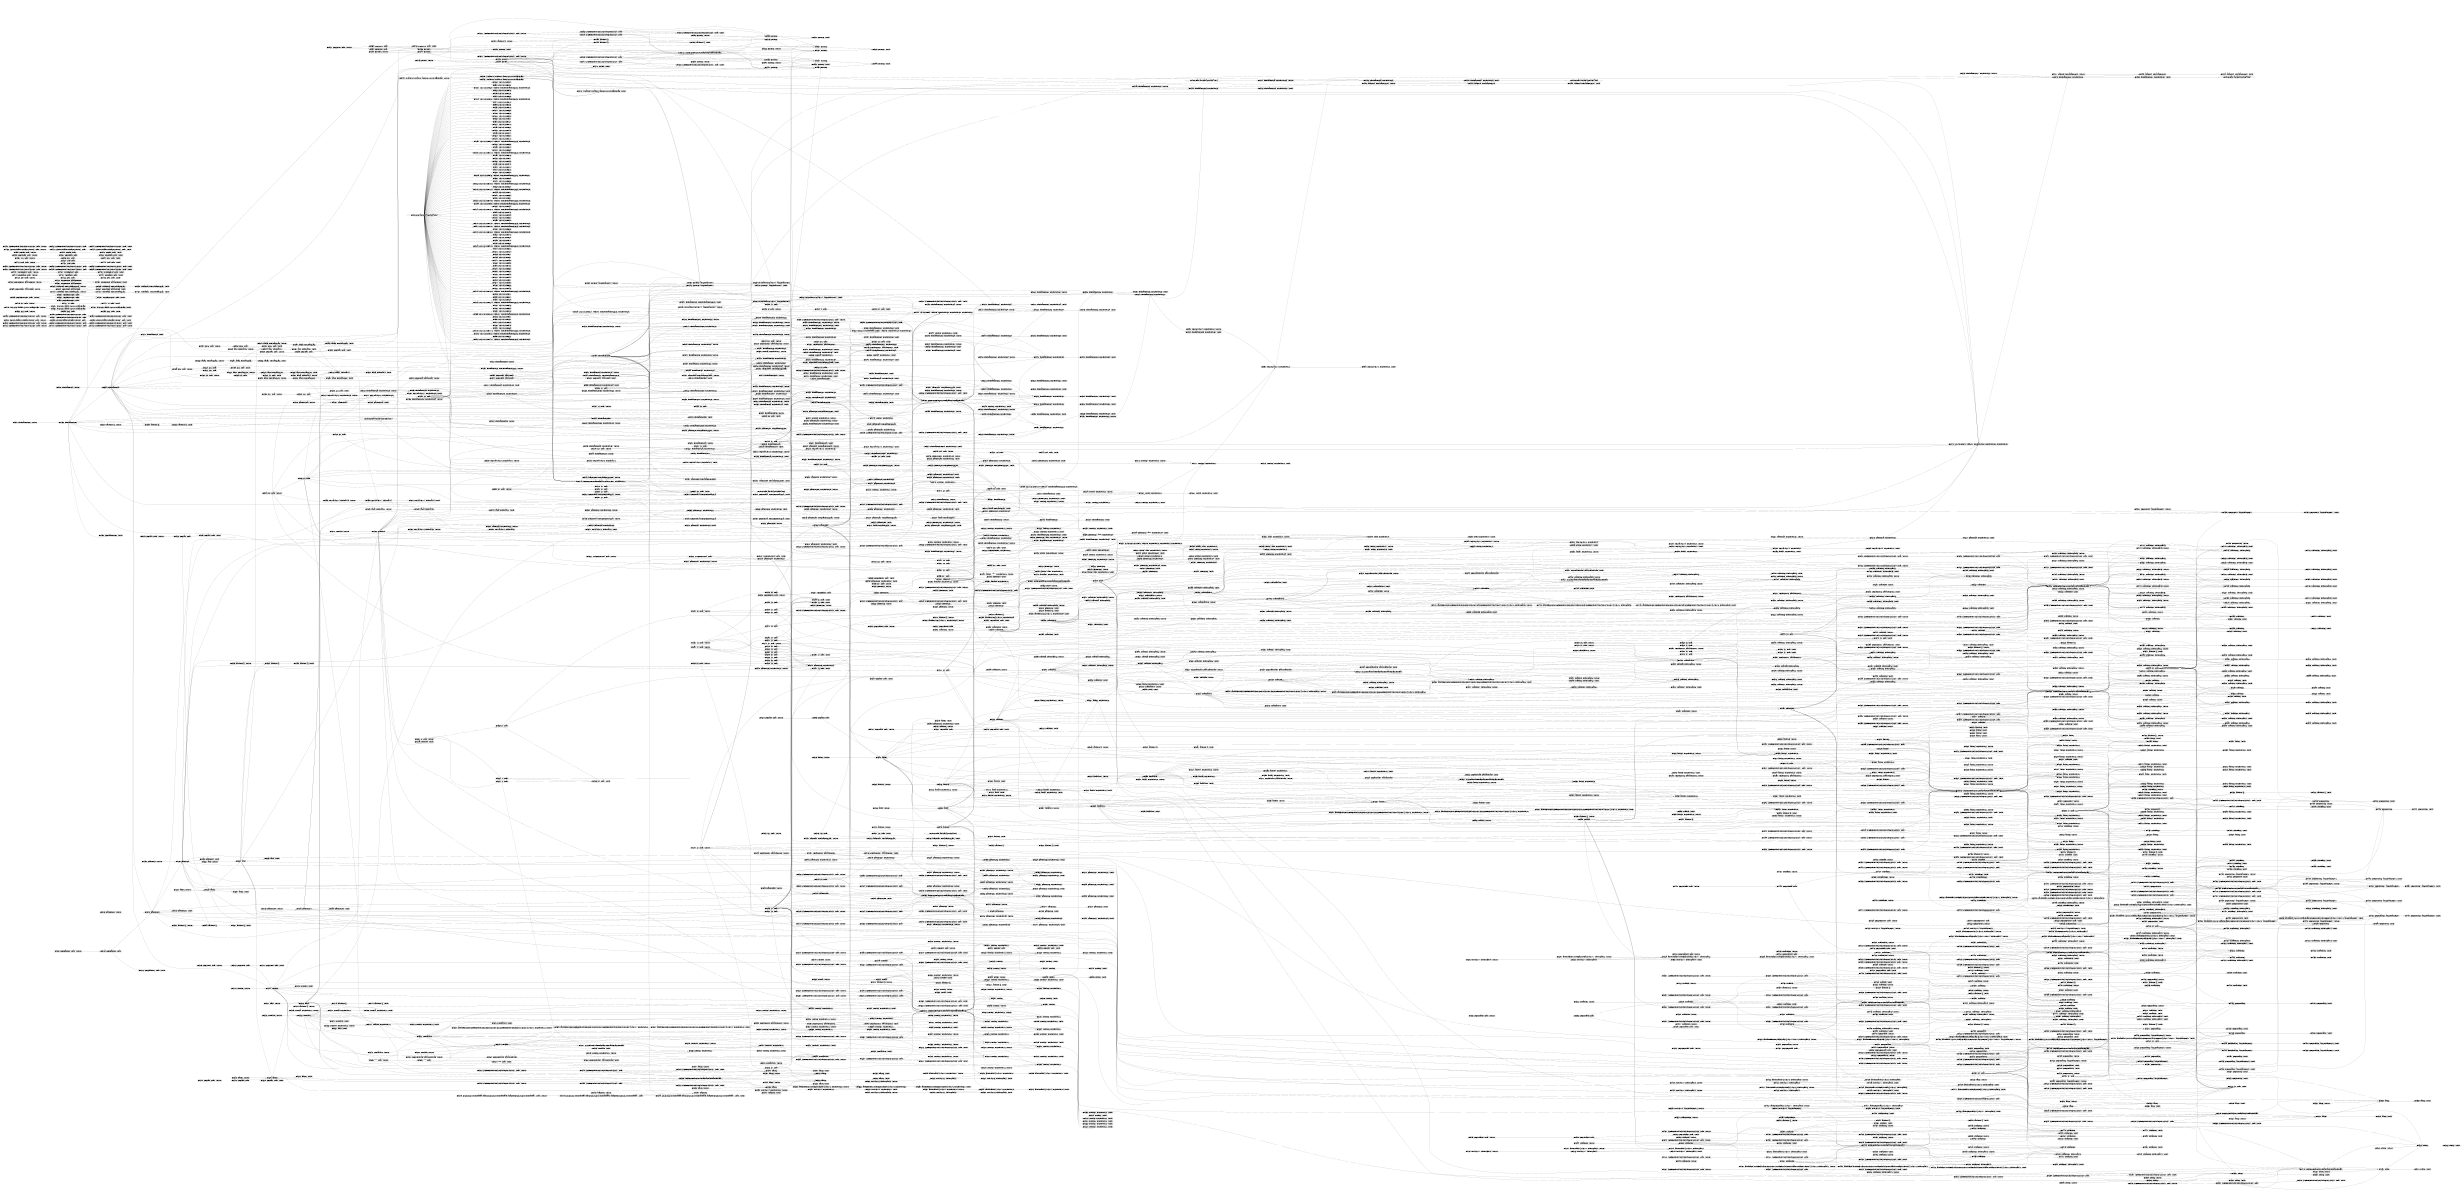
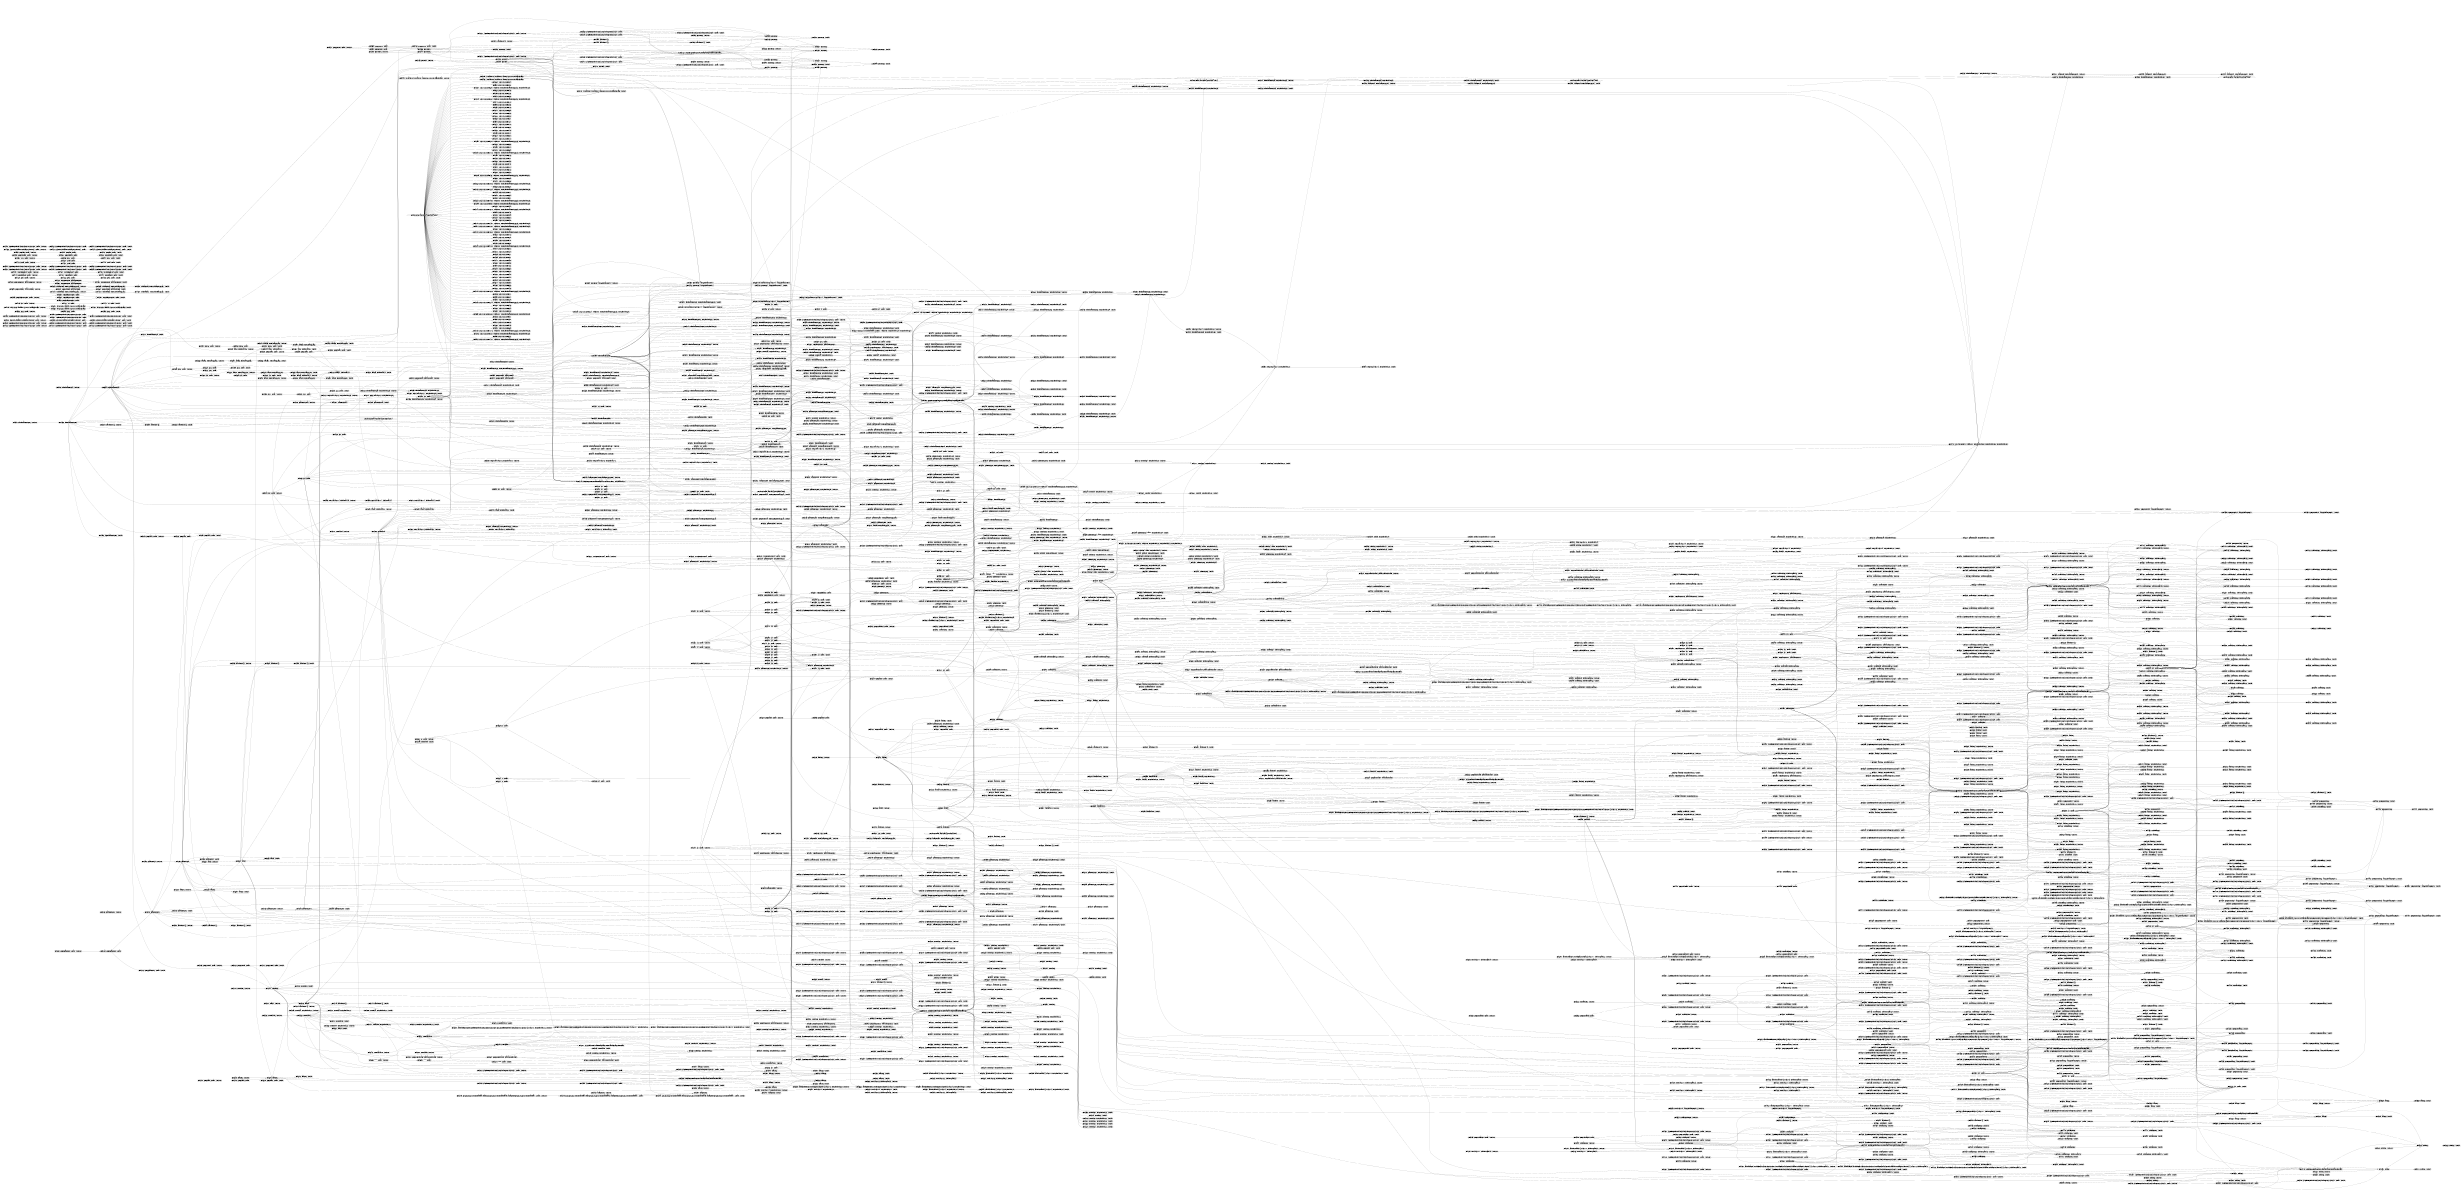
node "CE0x4329b60": removed
